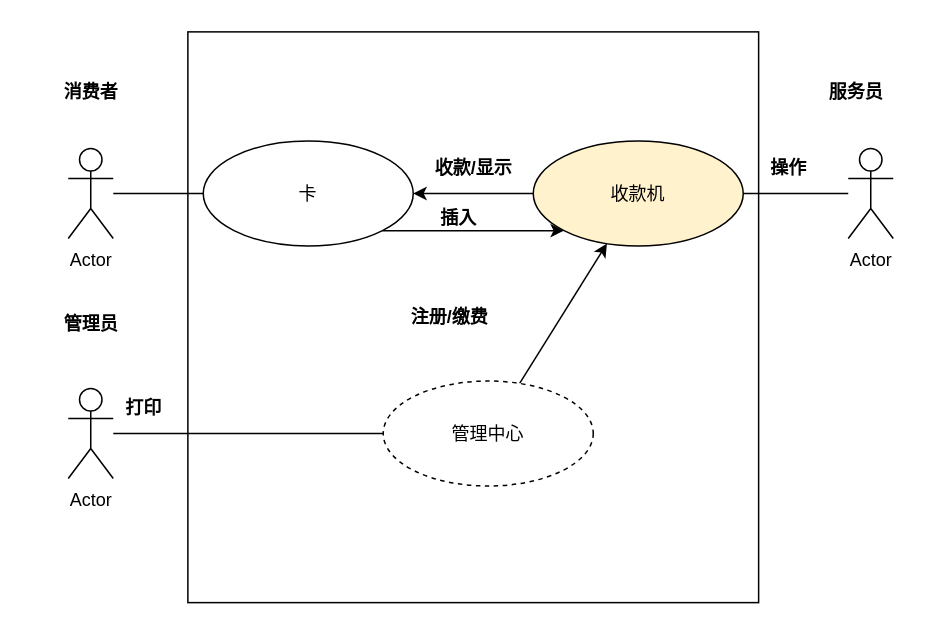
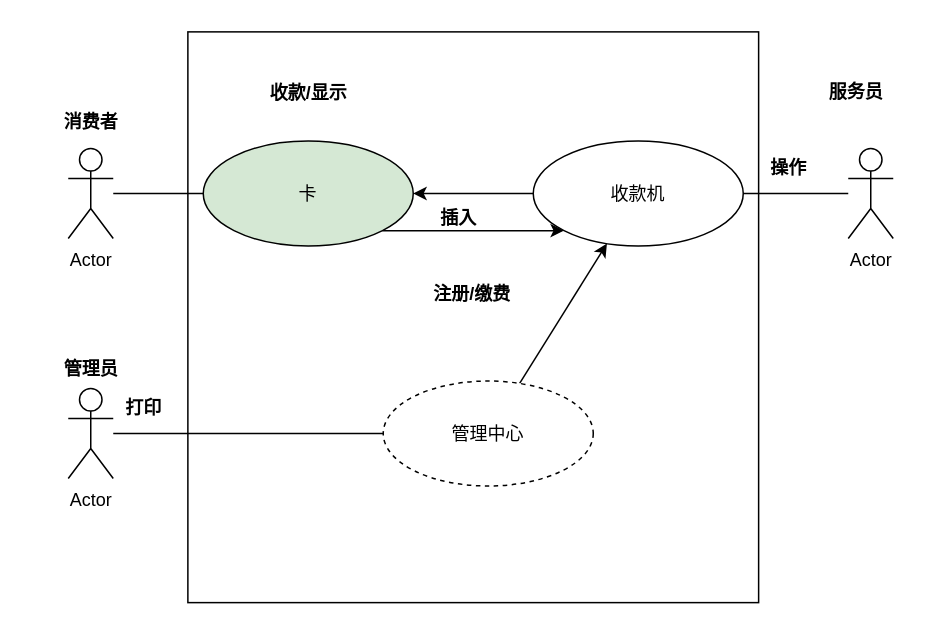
node "消费者": moved (91, 92) -> (91, 122)
node "收款/显示": moved (473, 168) -> (308, 93)
node "卡": fillcolor #ffffff -> #d5e8d4
node "收款机": fillcolor #fff2cc -> #ffffff
node "注册/缴费": moved (449, 317) -> (472, 295)
node "管理员": moved (91, 324) -> (91, 369)
